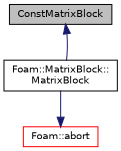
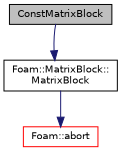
edge "Foam::MatrixBlock:: MatrixBlock" -> "ConstMatrixBlock": reversed
